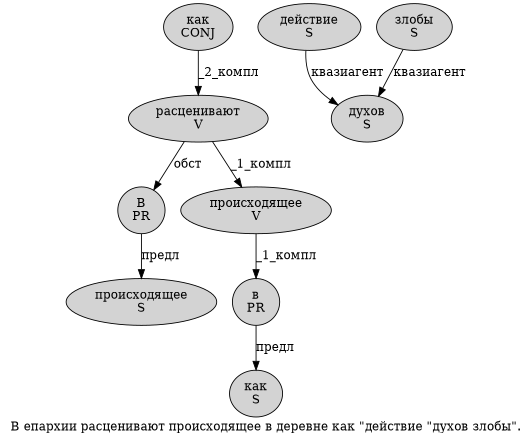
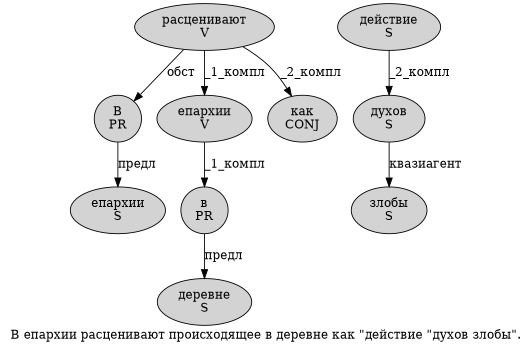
edge "как CONJ" -> "расценивают V": reversed
edge "злобы S" -> "духов S": reversed
edge "действие S" -> "духов S": label "квазиагент" -> "_2_компл"
node "происходящее V": label "происходящее V" -> "епархии V"
node "происходящее S": label "происходящее S" -> "епархии S"
node "как S": label "как S" -> "деревне S"
